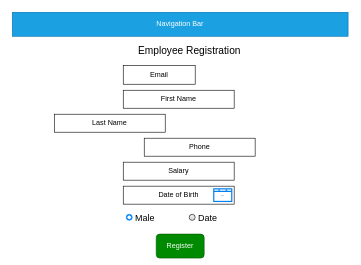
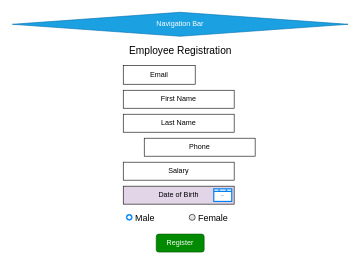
node "Navigation Bar": shape rectangle -> diamond
node "Employee Registration": moved (189, 51) -> (180, 51)
node "Last Name": moved (110, 123) -> (179, 123)
node "Date of Birth": fillcolor #ffffff -> #e1d5e7
node "Date": label "Date" -> "Female"
node "Register": size 48x24 -> 48x18
